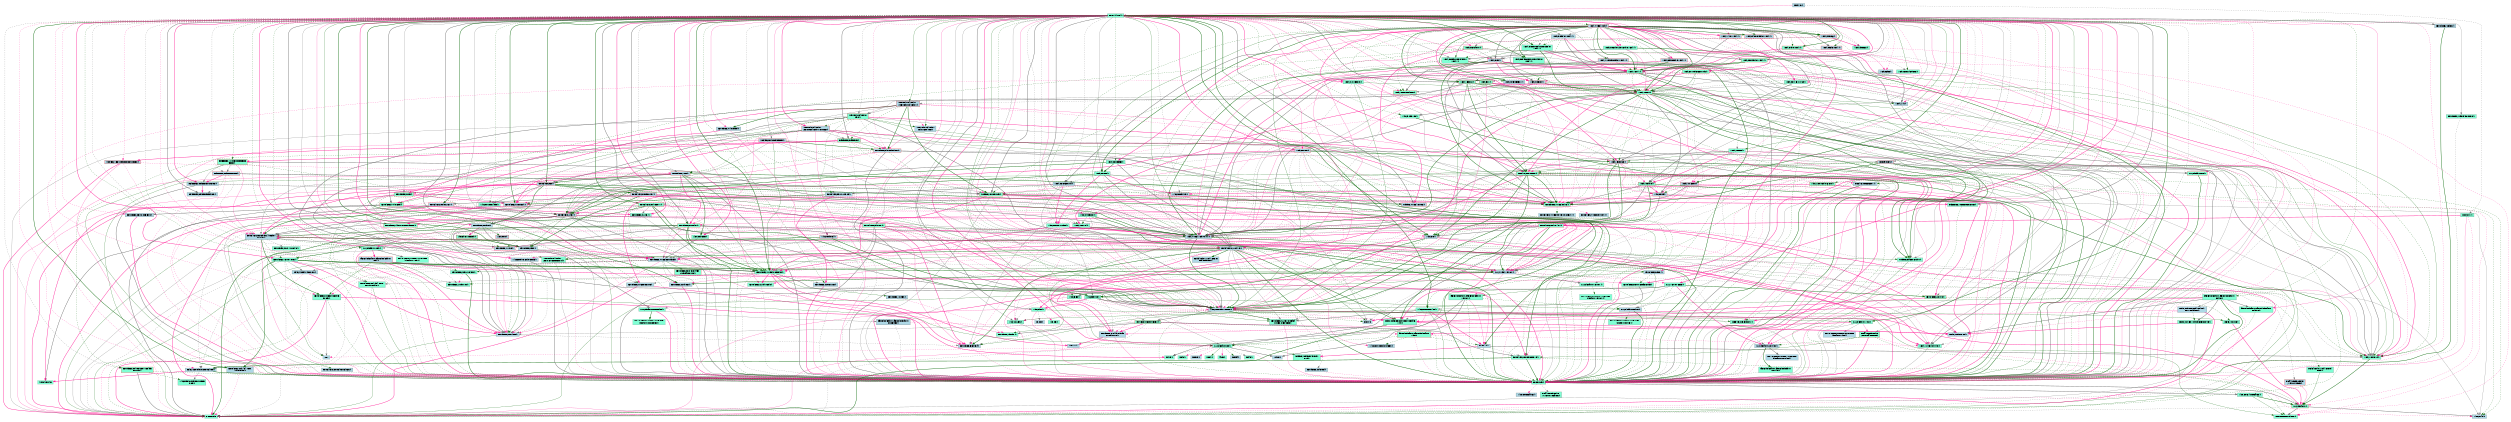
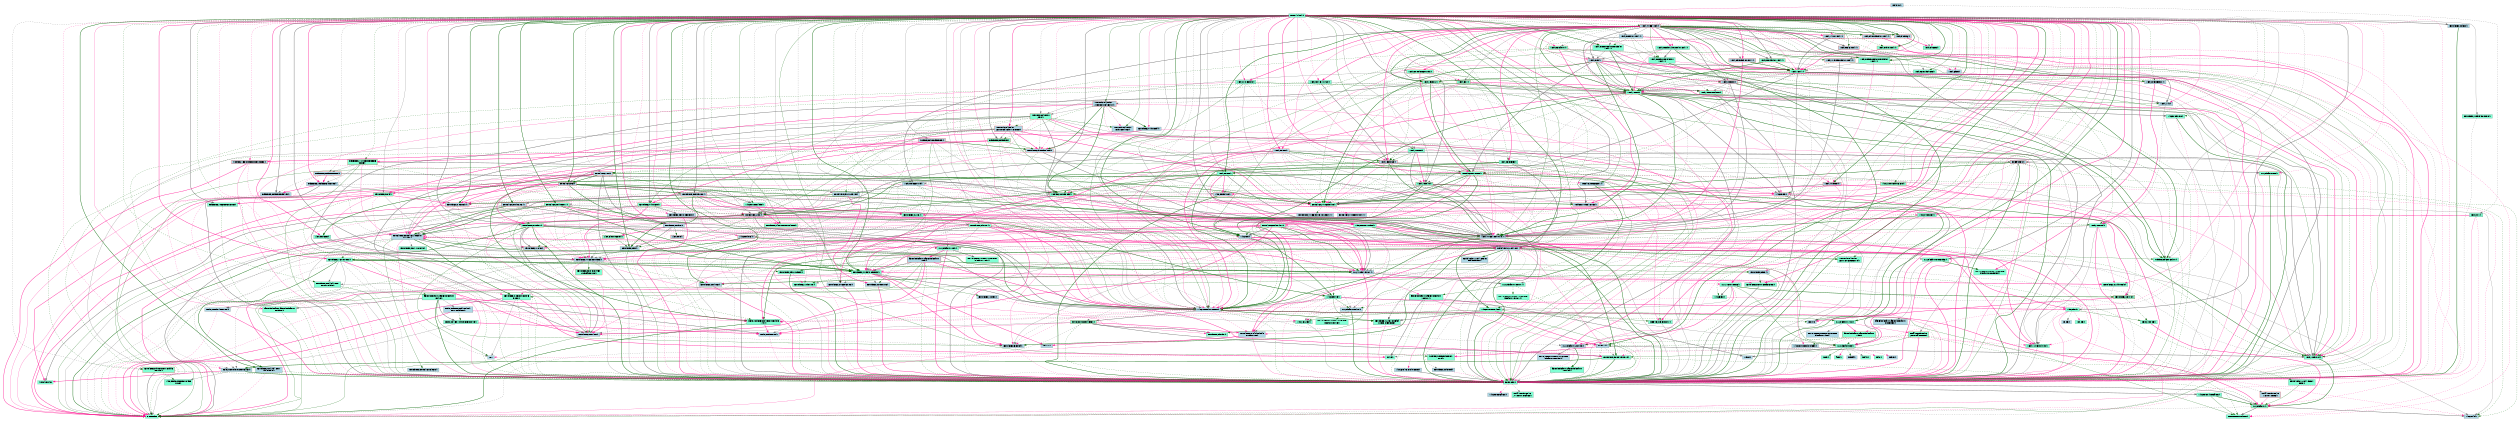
edge "CoreMinimal.h" -> "Misc/EngineVersionBase.h": now "CoreMinimal.h" -> "COMPILED_PLATFORM_HEADER (PlatformProperties.h)"
edge "Templates/AndOrNot.h" -> "CoreTypes.h": added
